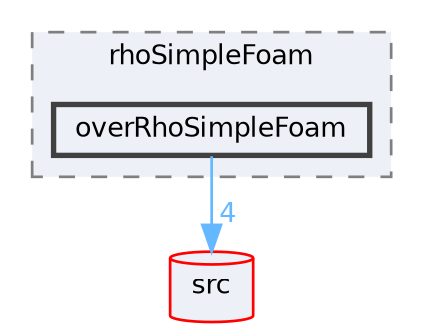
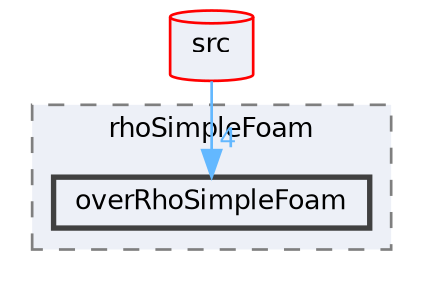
edge "overRhoSimpleFoam" -> "src": reversed
